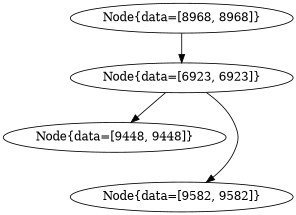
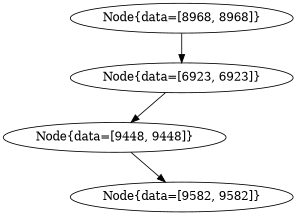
edge "Node{data=[6923, 6923]}" -> "Node{data=[9582, 9582]}": now "Node{data=[9448, 9448]}" -> "Node{data=[9582, 9582]}"
